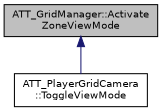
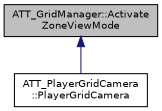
node "ATT_PlayerGridCamera ::ToggleViewMode": label "ATT_PlayerGridCamera ::ToggleViewMode" -> "ATT_PlayerGridCamera ::PlayerGridCamera"
